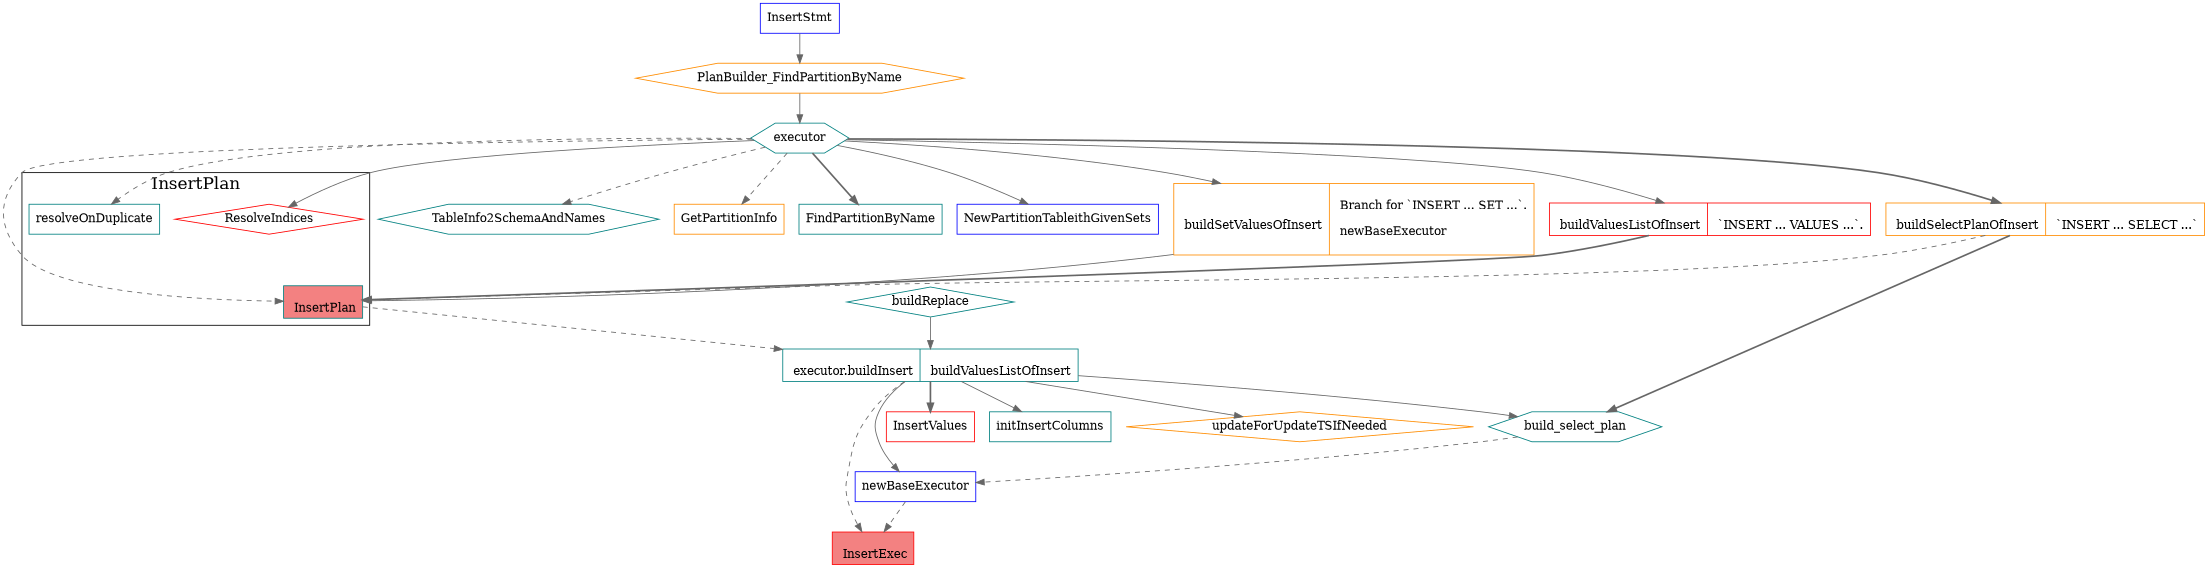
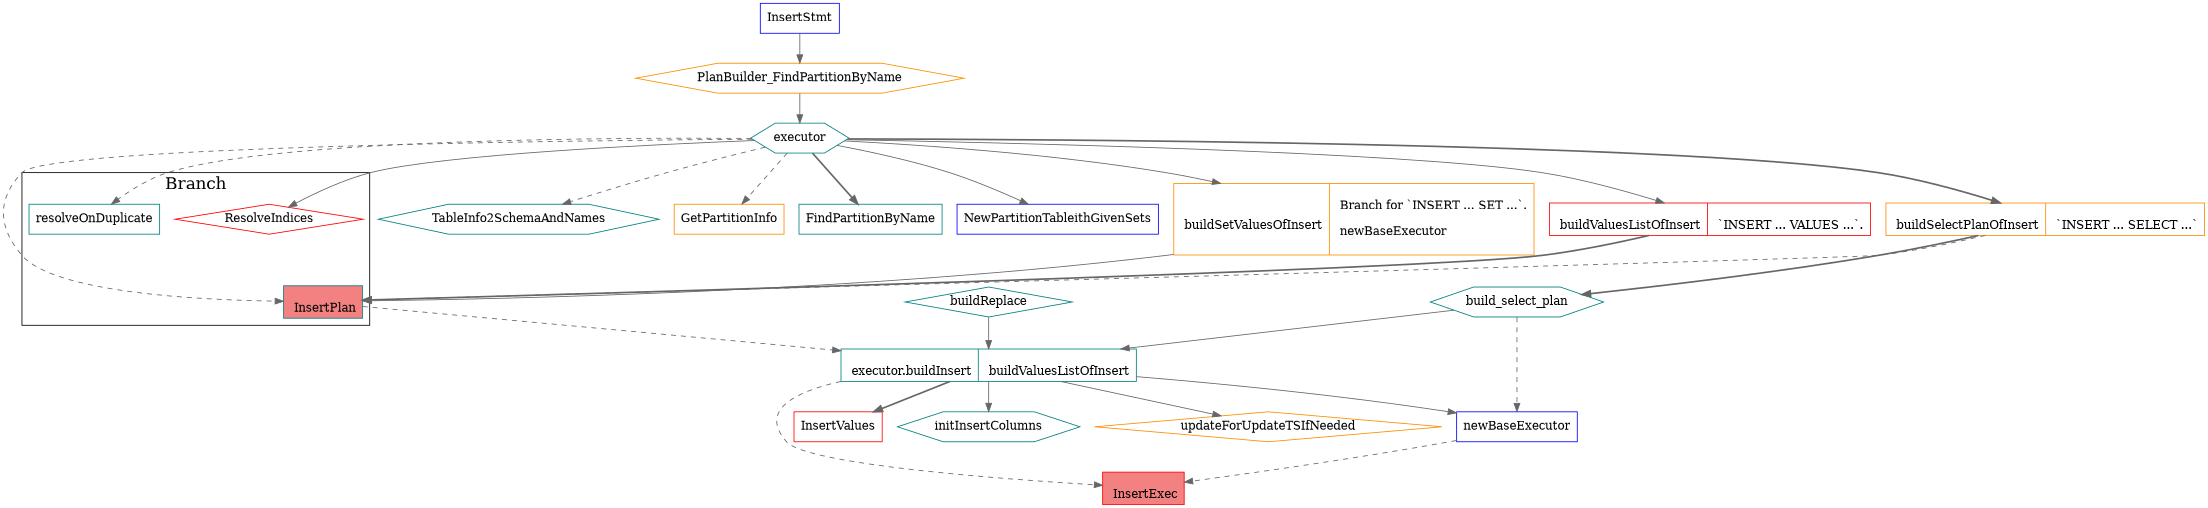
cluster "InsertPlan": label "InsertPlan" -> "Branch"
edge "executor.buildInsert" -> "build_select_plan": reversed
node "initInsertColumns": shape box -> hexagon
